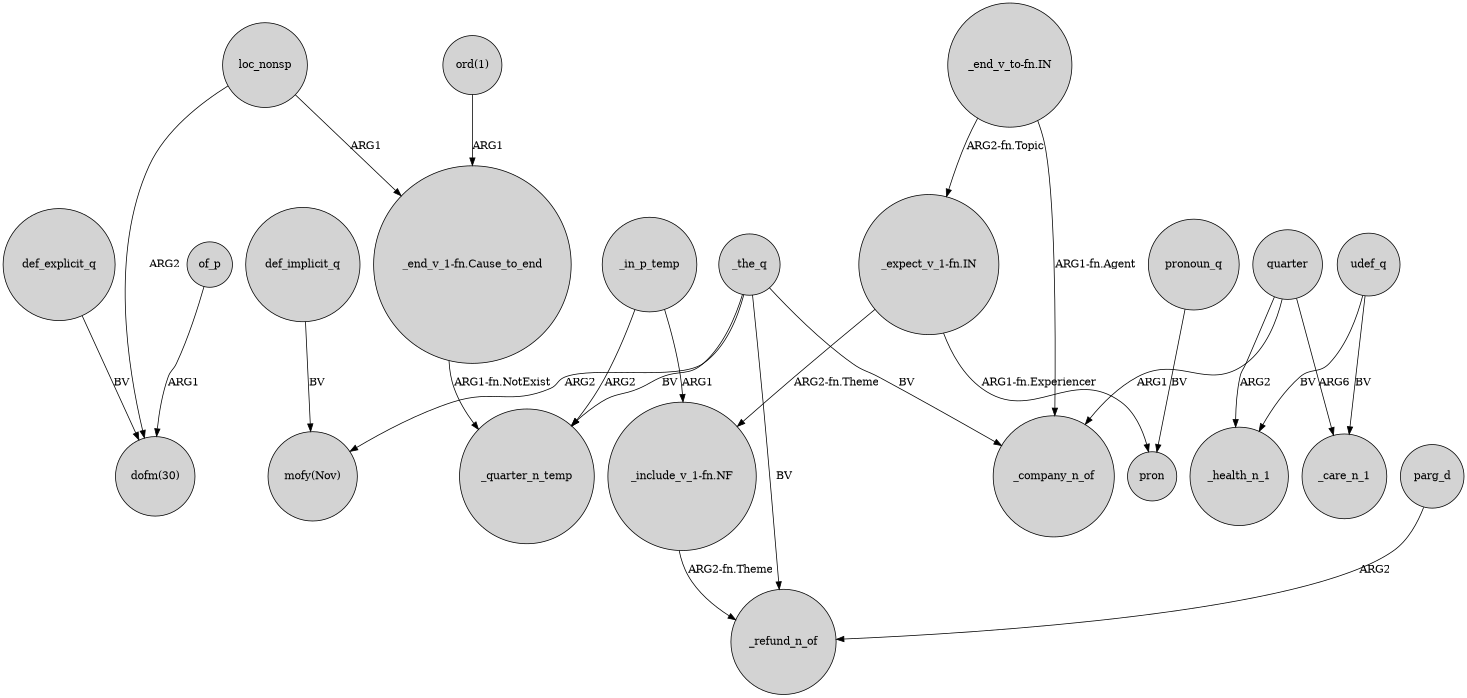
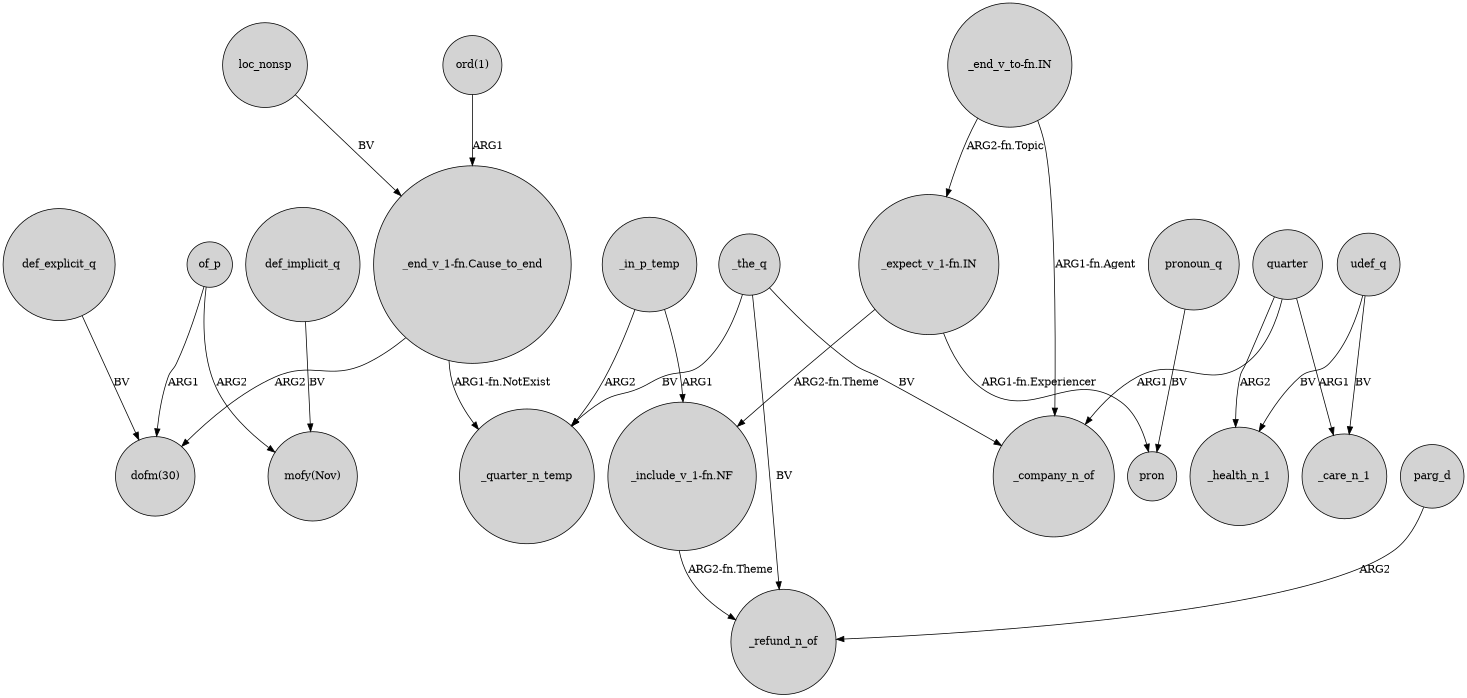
edge "loc_nonsp" -> "_end_v_1-fn.Cause_to_end": label "ARG1" -> "BV"
edge "loc_nonsp" -> "dofm(30)": now "_end_v_1-fn.Cause_to_end" -> "dofm(30)"
edge "_the_q" -> "mofy(Nov)": now "of_p" -> "mofy(Nov)"
edge "quarter" -> "_care_n_1": label "ARG6" -> "ARG1"
